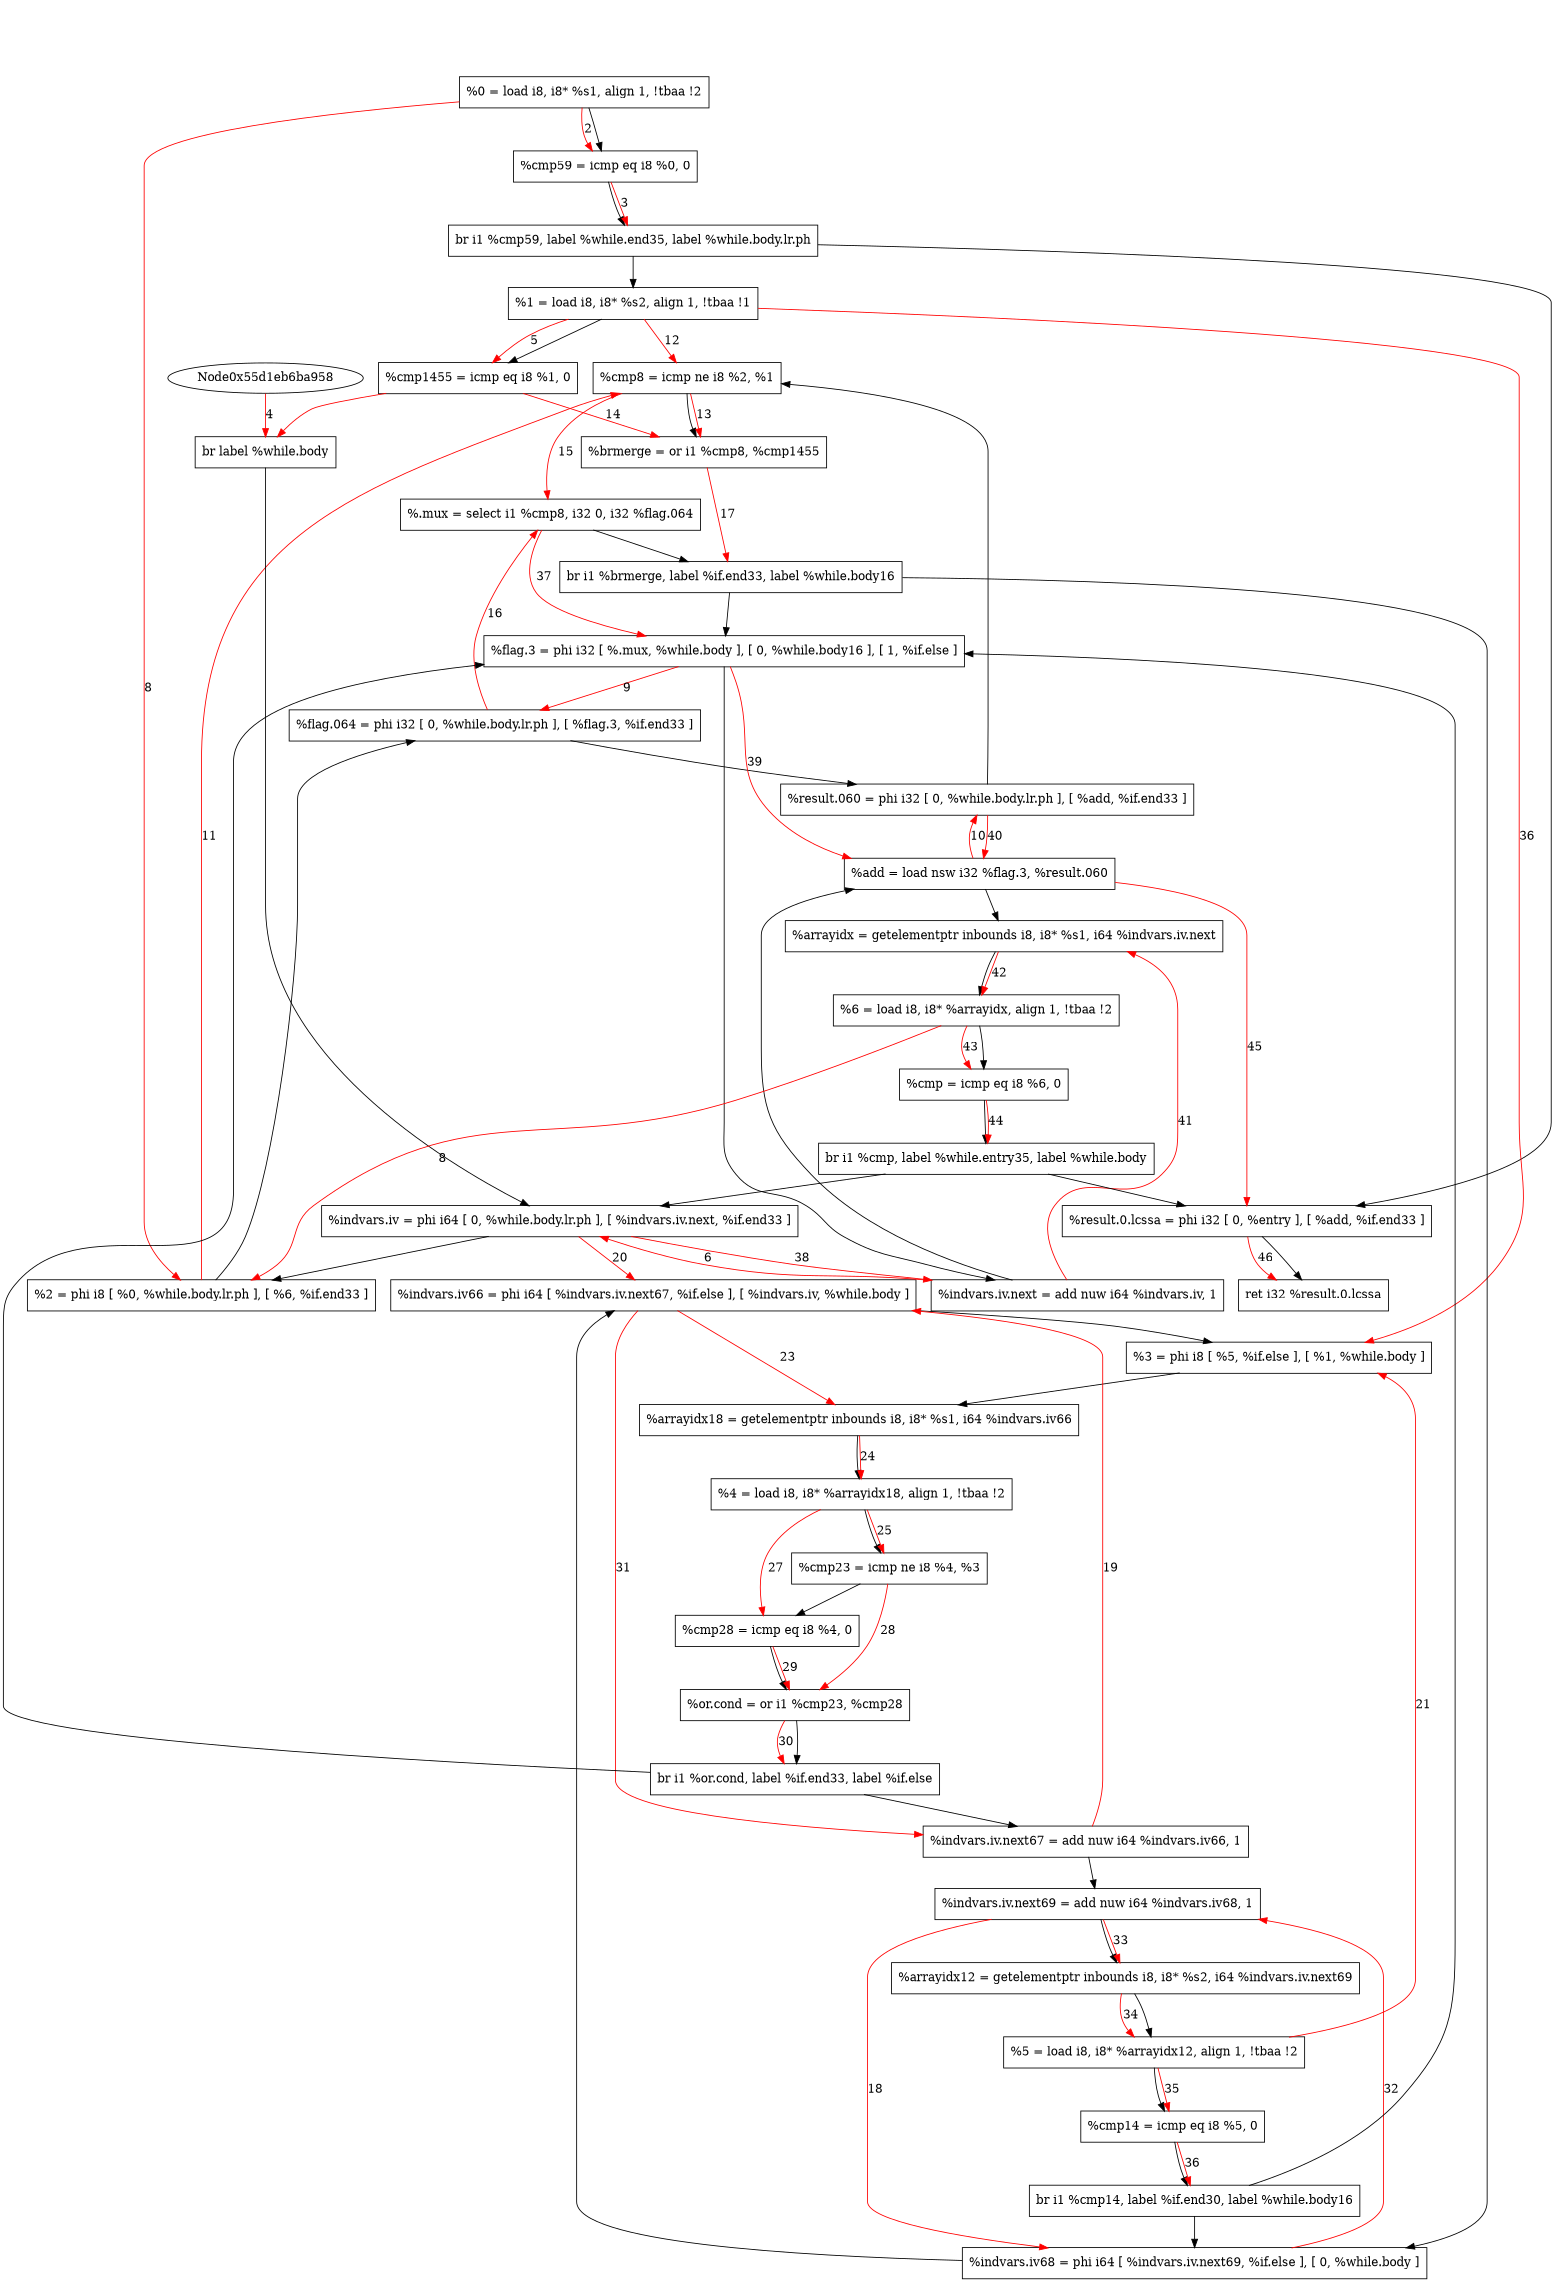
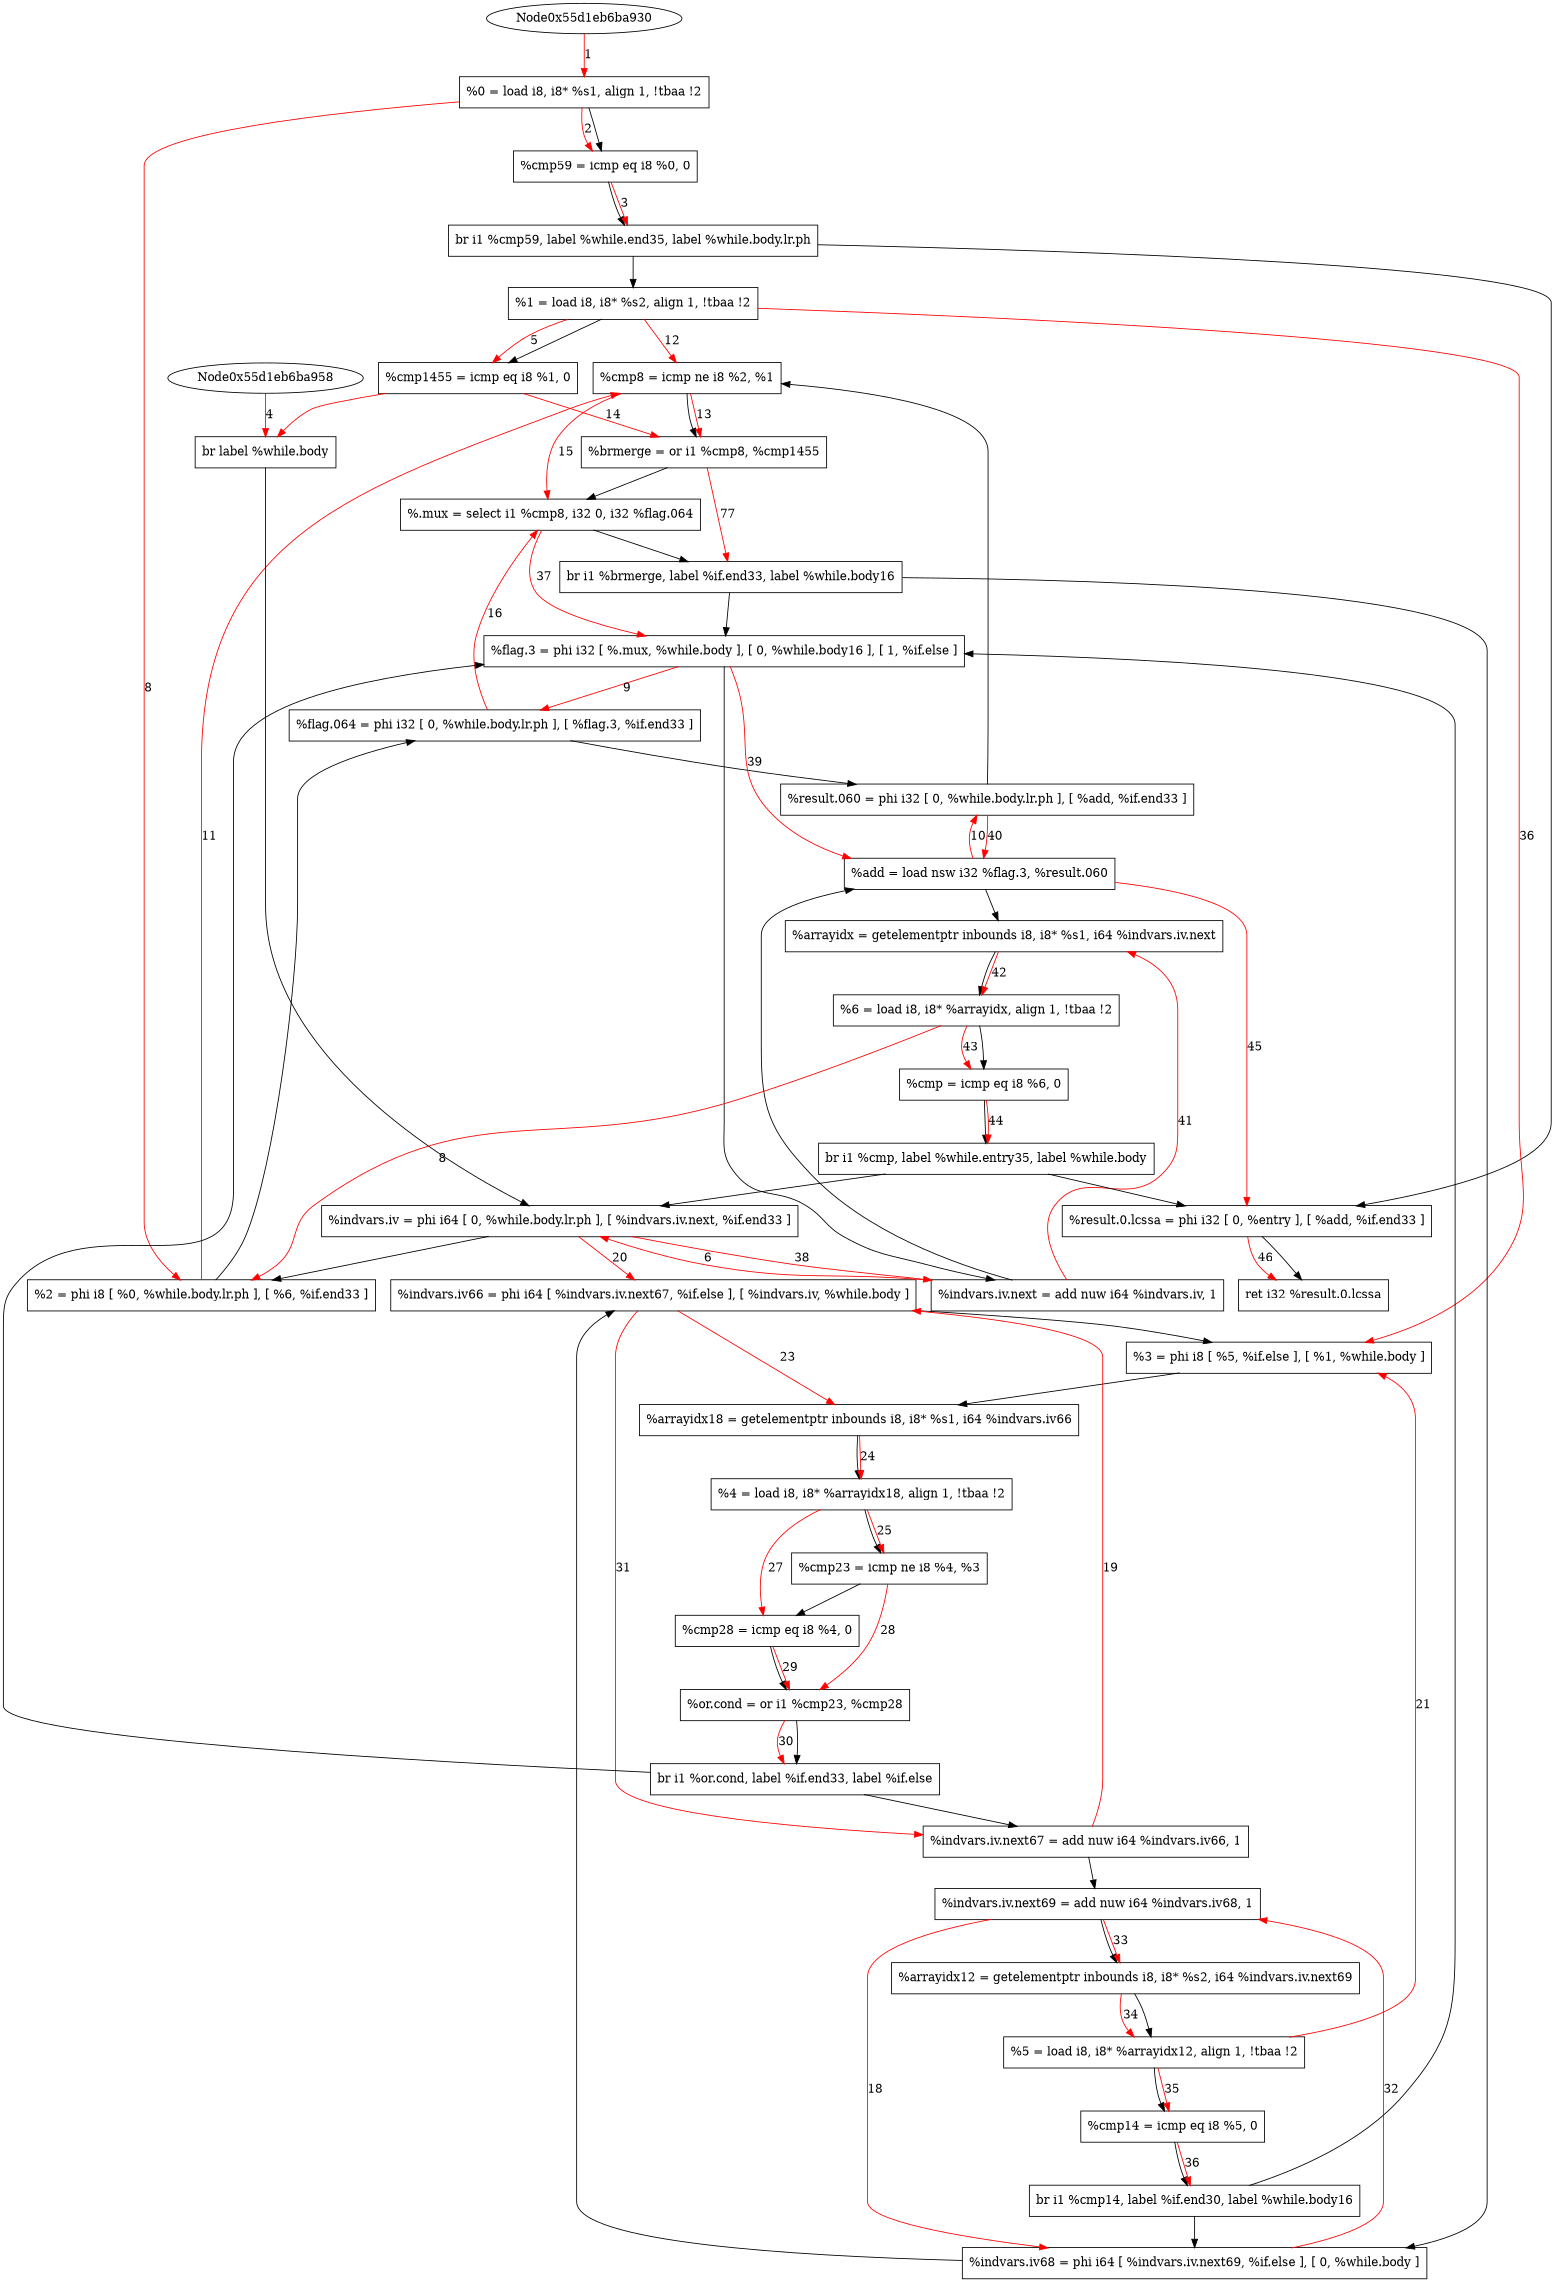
node "Node0x55d1eb6ba930": added
node "%1 = load i8, i8* %s2, align 1, !tbaa !1": label "%1 = load i8, i8* %s2, align 1, !tbaa !1" -> "%1 = load i8, i8* %s2, align 1, !tbaa !2"
edge "%brmerge = or i1 %cmp8, %cmp1455" -> "%.mux = select i1 %cmp8, i32 0, i32 %flag.064": added
edge "%brmerge = or i1 %cmp8, %cmp1455" -> "br i1 %brmerge, label %if.end33, label %while.body16": label "17" -> "77"
